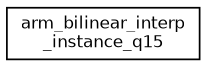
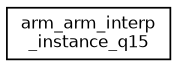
node "arm_bilinear_interp _instance_q15": label "arm_bilinear_interp _instance_q15" -> "arm_arm_interp _instance_q15"
